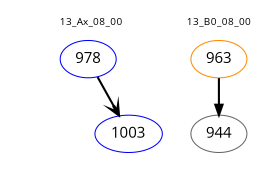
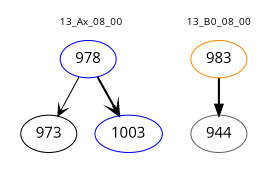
node "963": label "963" -> "983"
node "973": added
